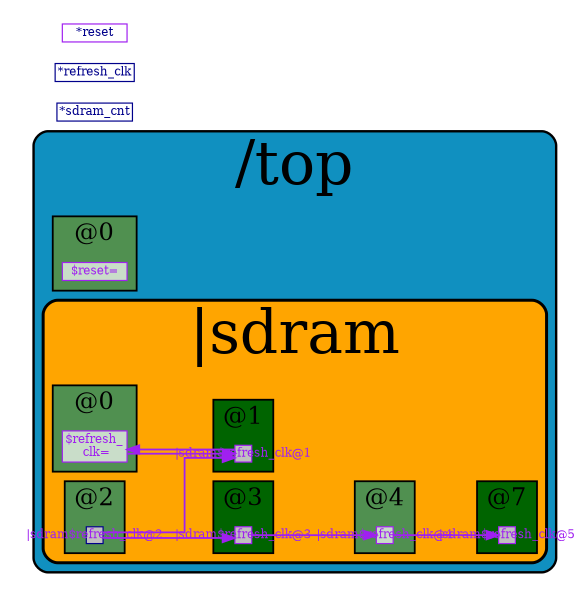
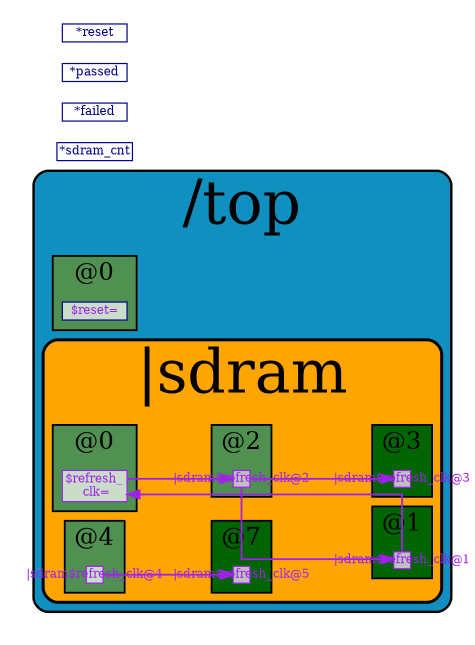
node "*reset": color purple -> #00008b
node "*passed": added
node "*refresh_clk": removed
node "*failed": added
node "$reset=": color purple -> #00008b
edge "$refresh_ clk=" -> "|sdram$refresh_clk@1": now "$refresh_ clk=" -> "|sdram$refresh_clk@2"
node "|sdram$refresh_clk@2": color #00008b -> purple
edge "|sdram$refresh_clk@3" -> "|sdram$refresh_clk@4": removed
